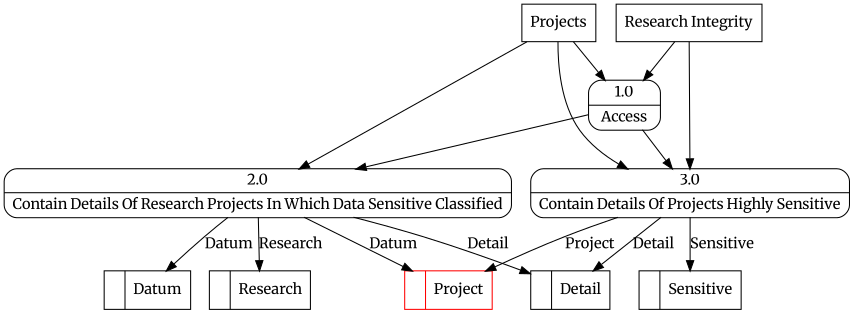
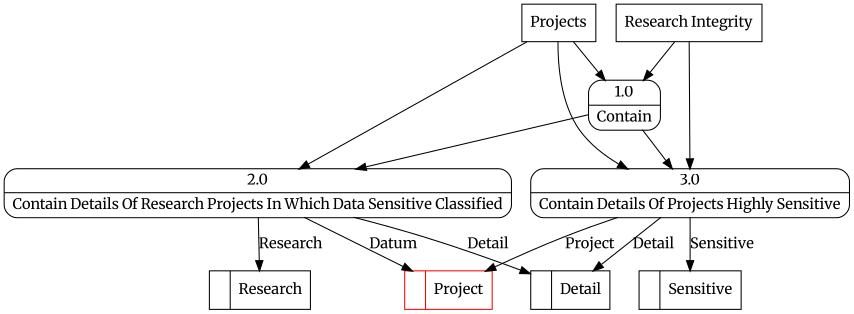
node "1.0": text "Access" -> "Contain"
node "Datum": removed
